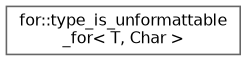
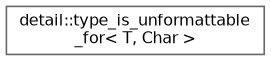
node "for::type_is_unformattable _for< T, Char >": label "for::type_is_unformattable _for< T, Char >" -> "detail::type_is_unformattable _for< T, Char >"
